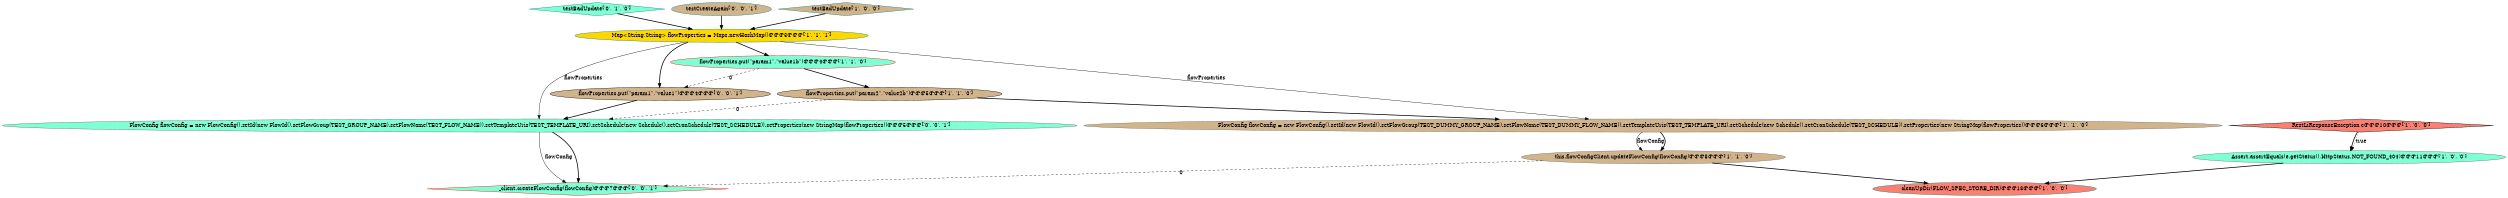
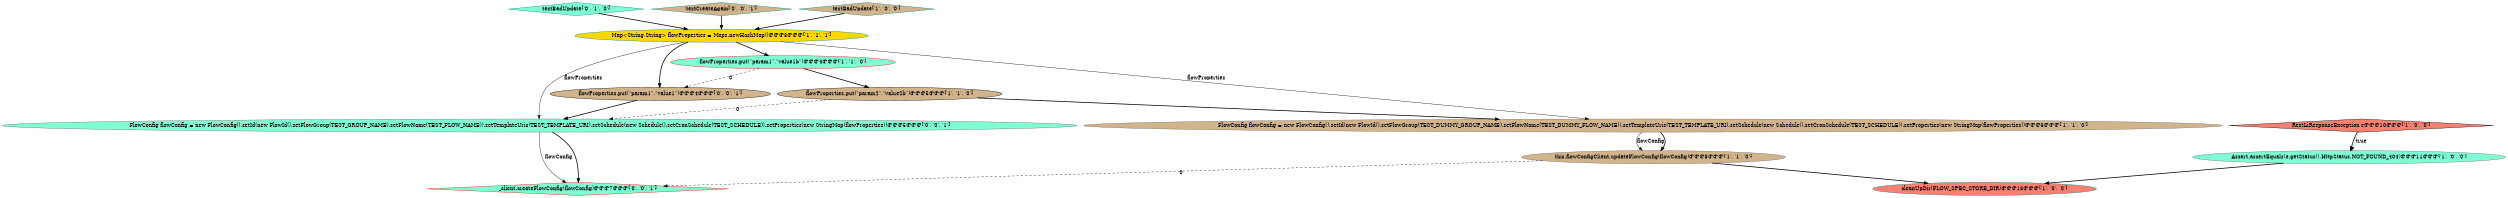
node "testCreateAgain['0', '0', '1']": shape ellipse -> diamond
